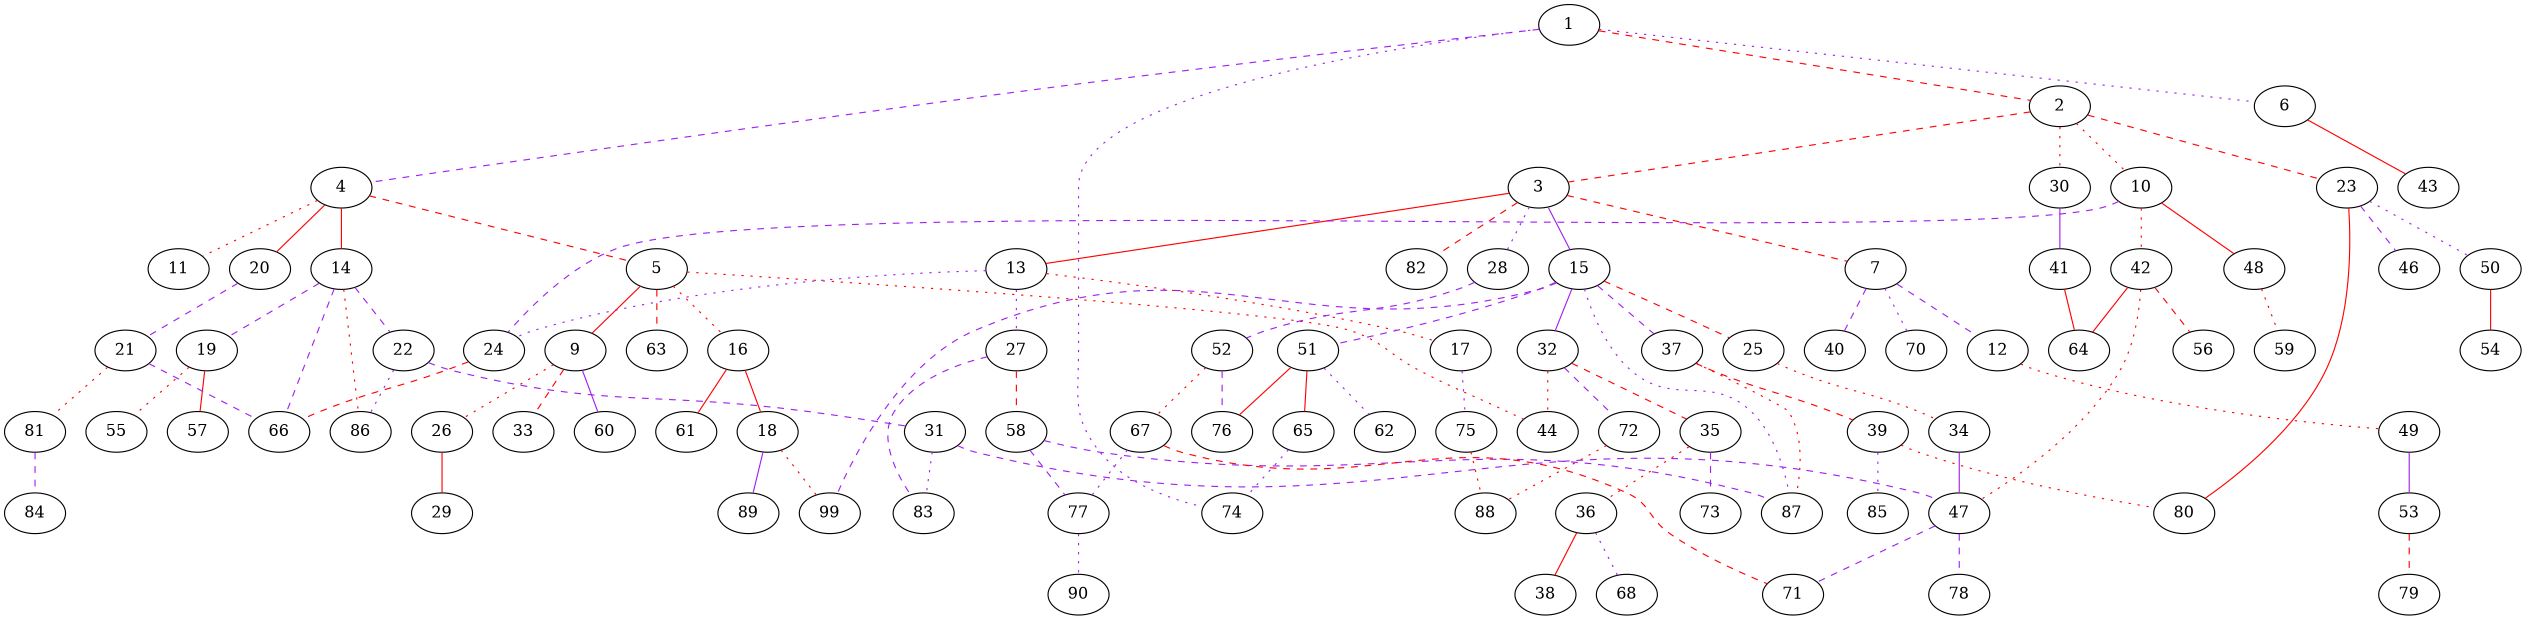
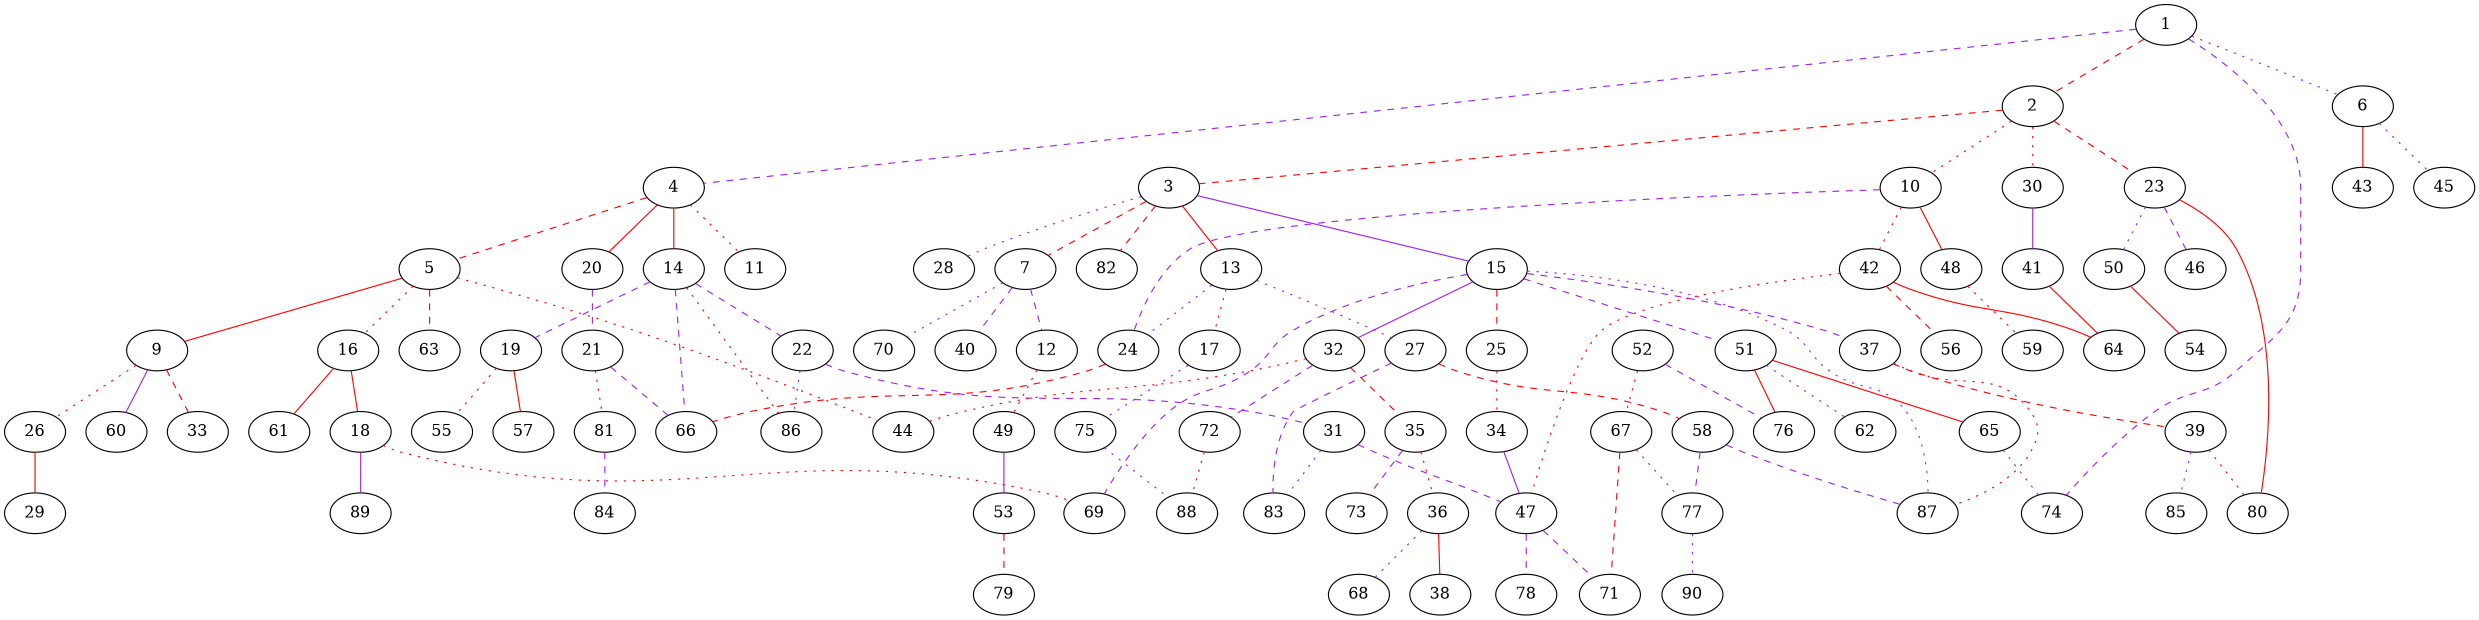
edge "1" -- "74": style dotted -> dashed
node "45": added
edge "28" -- "52": removed
edge "75" -- "88": color red -> purple
node "99": label "99" -> "69"
